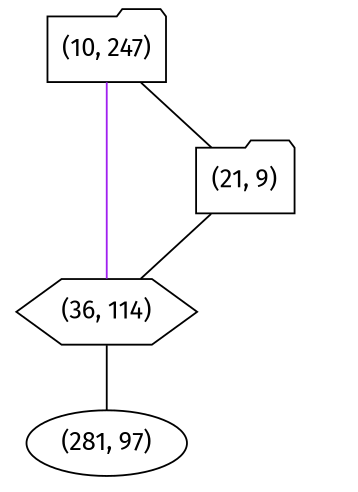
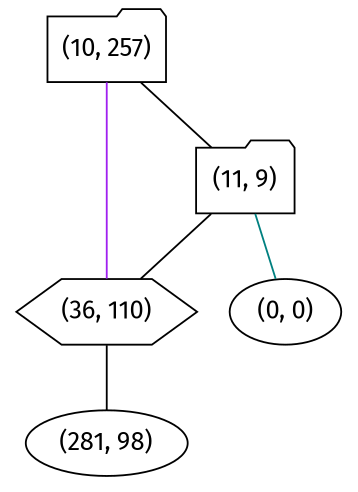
node "(10, 247)": label "(10, 247)" -> "(10, 257)"
node "(21, 9)": label "(21, 9)" -> "(11, 9)"
node "(36, 114)": label "(36, 114)" -> "(36, 110)"
node "(0, 0)": added
node "(281, 97)": label "(281, 97)" -> "(281, 98)"
